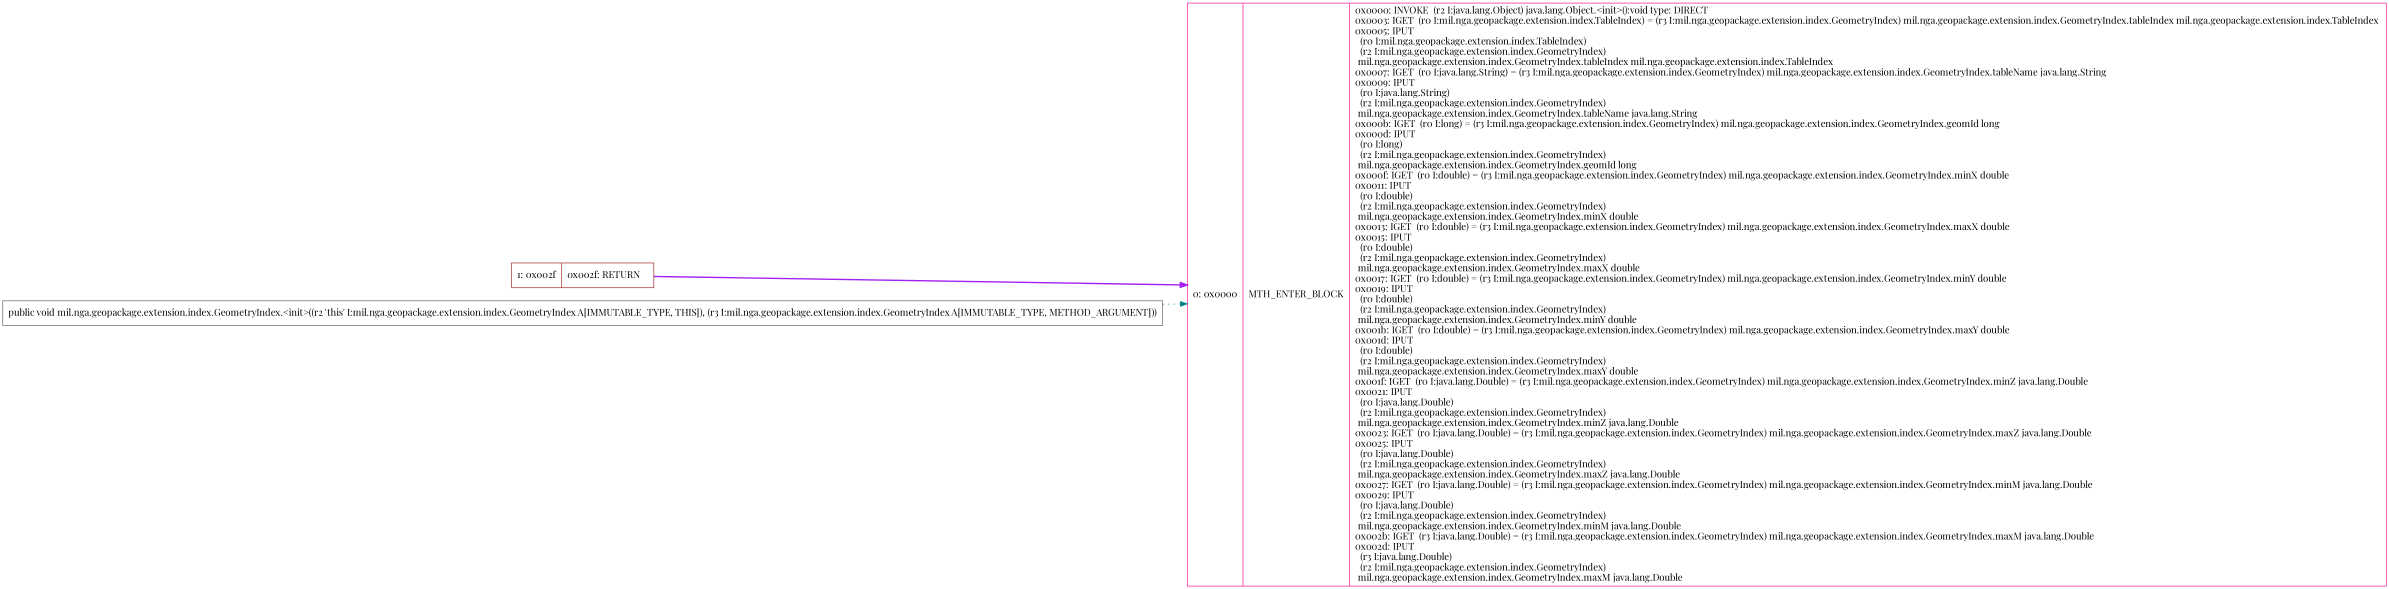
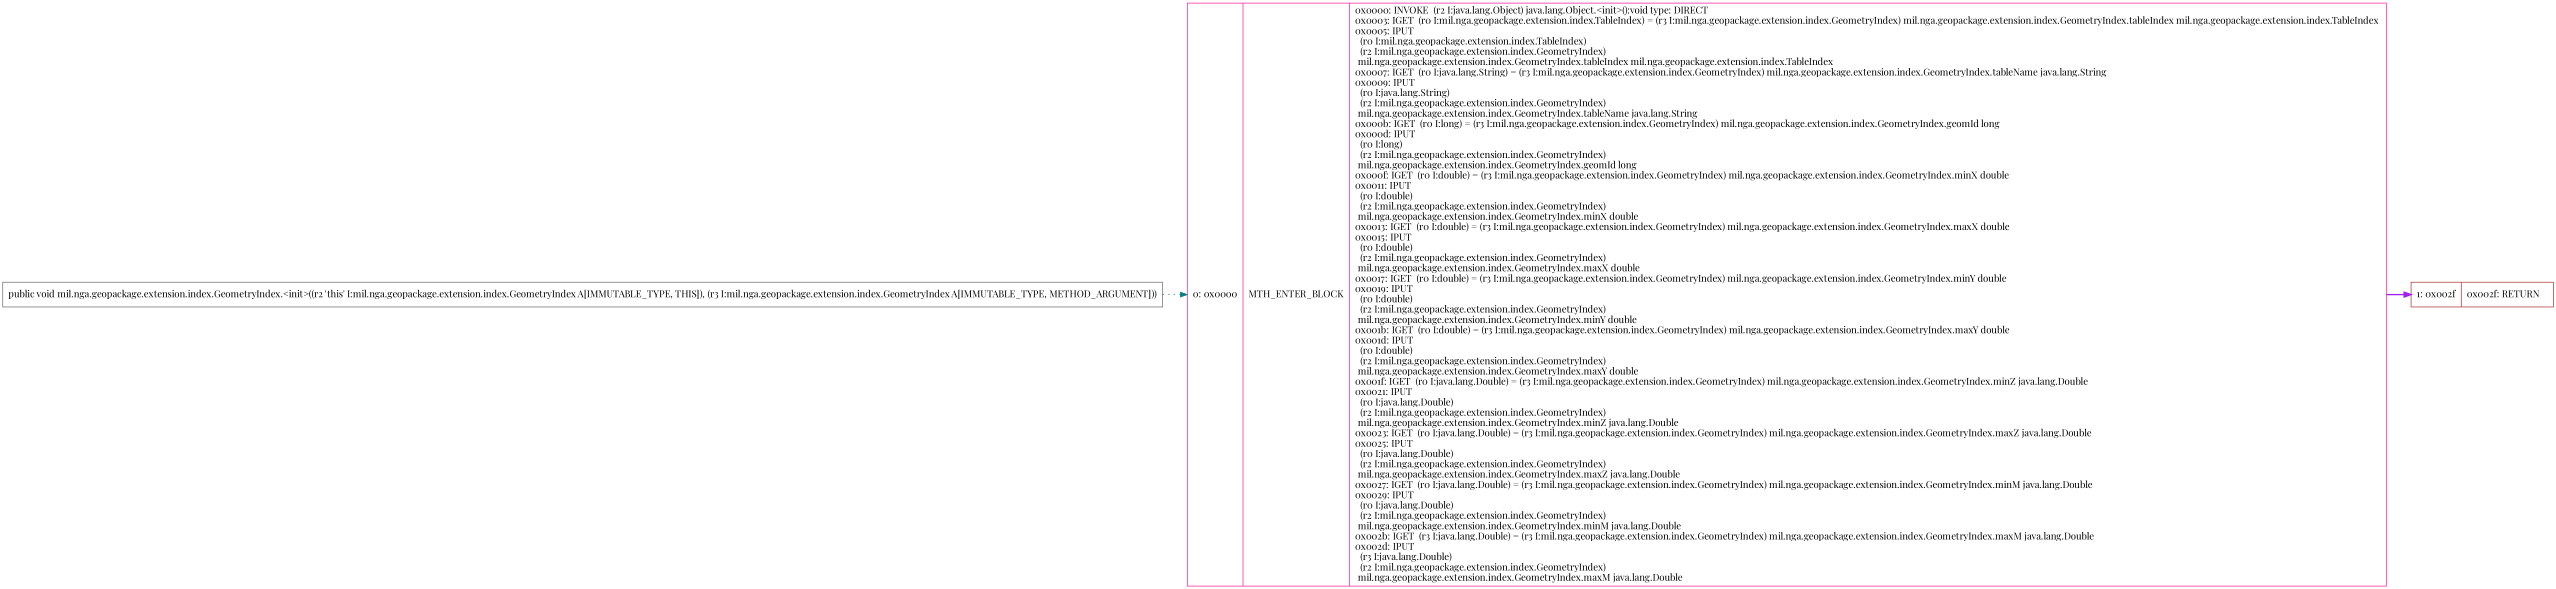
edge "1: 0x002f" -> "0: 0x0000": reversed
